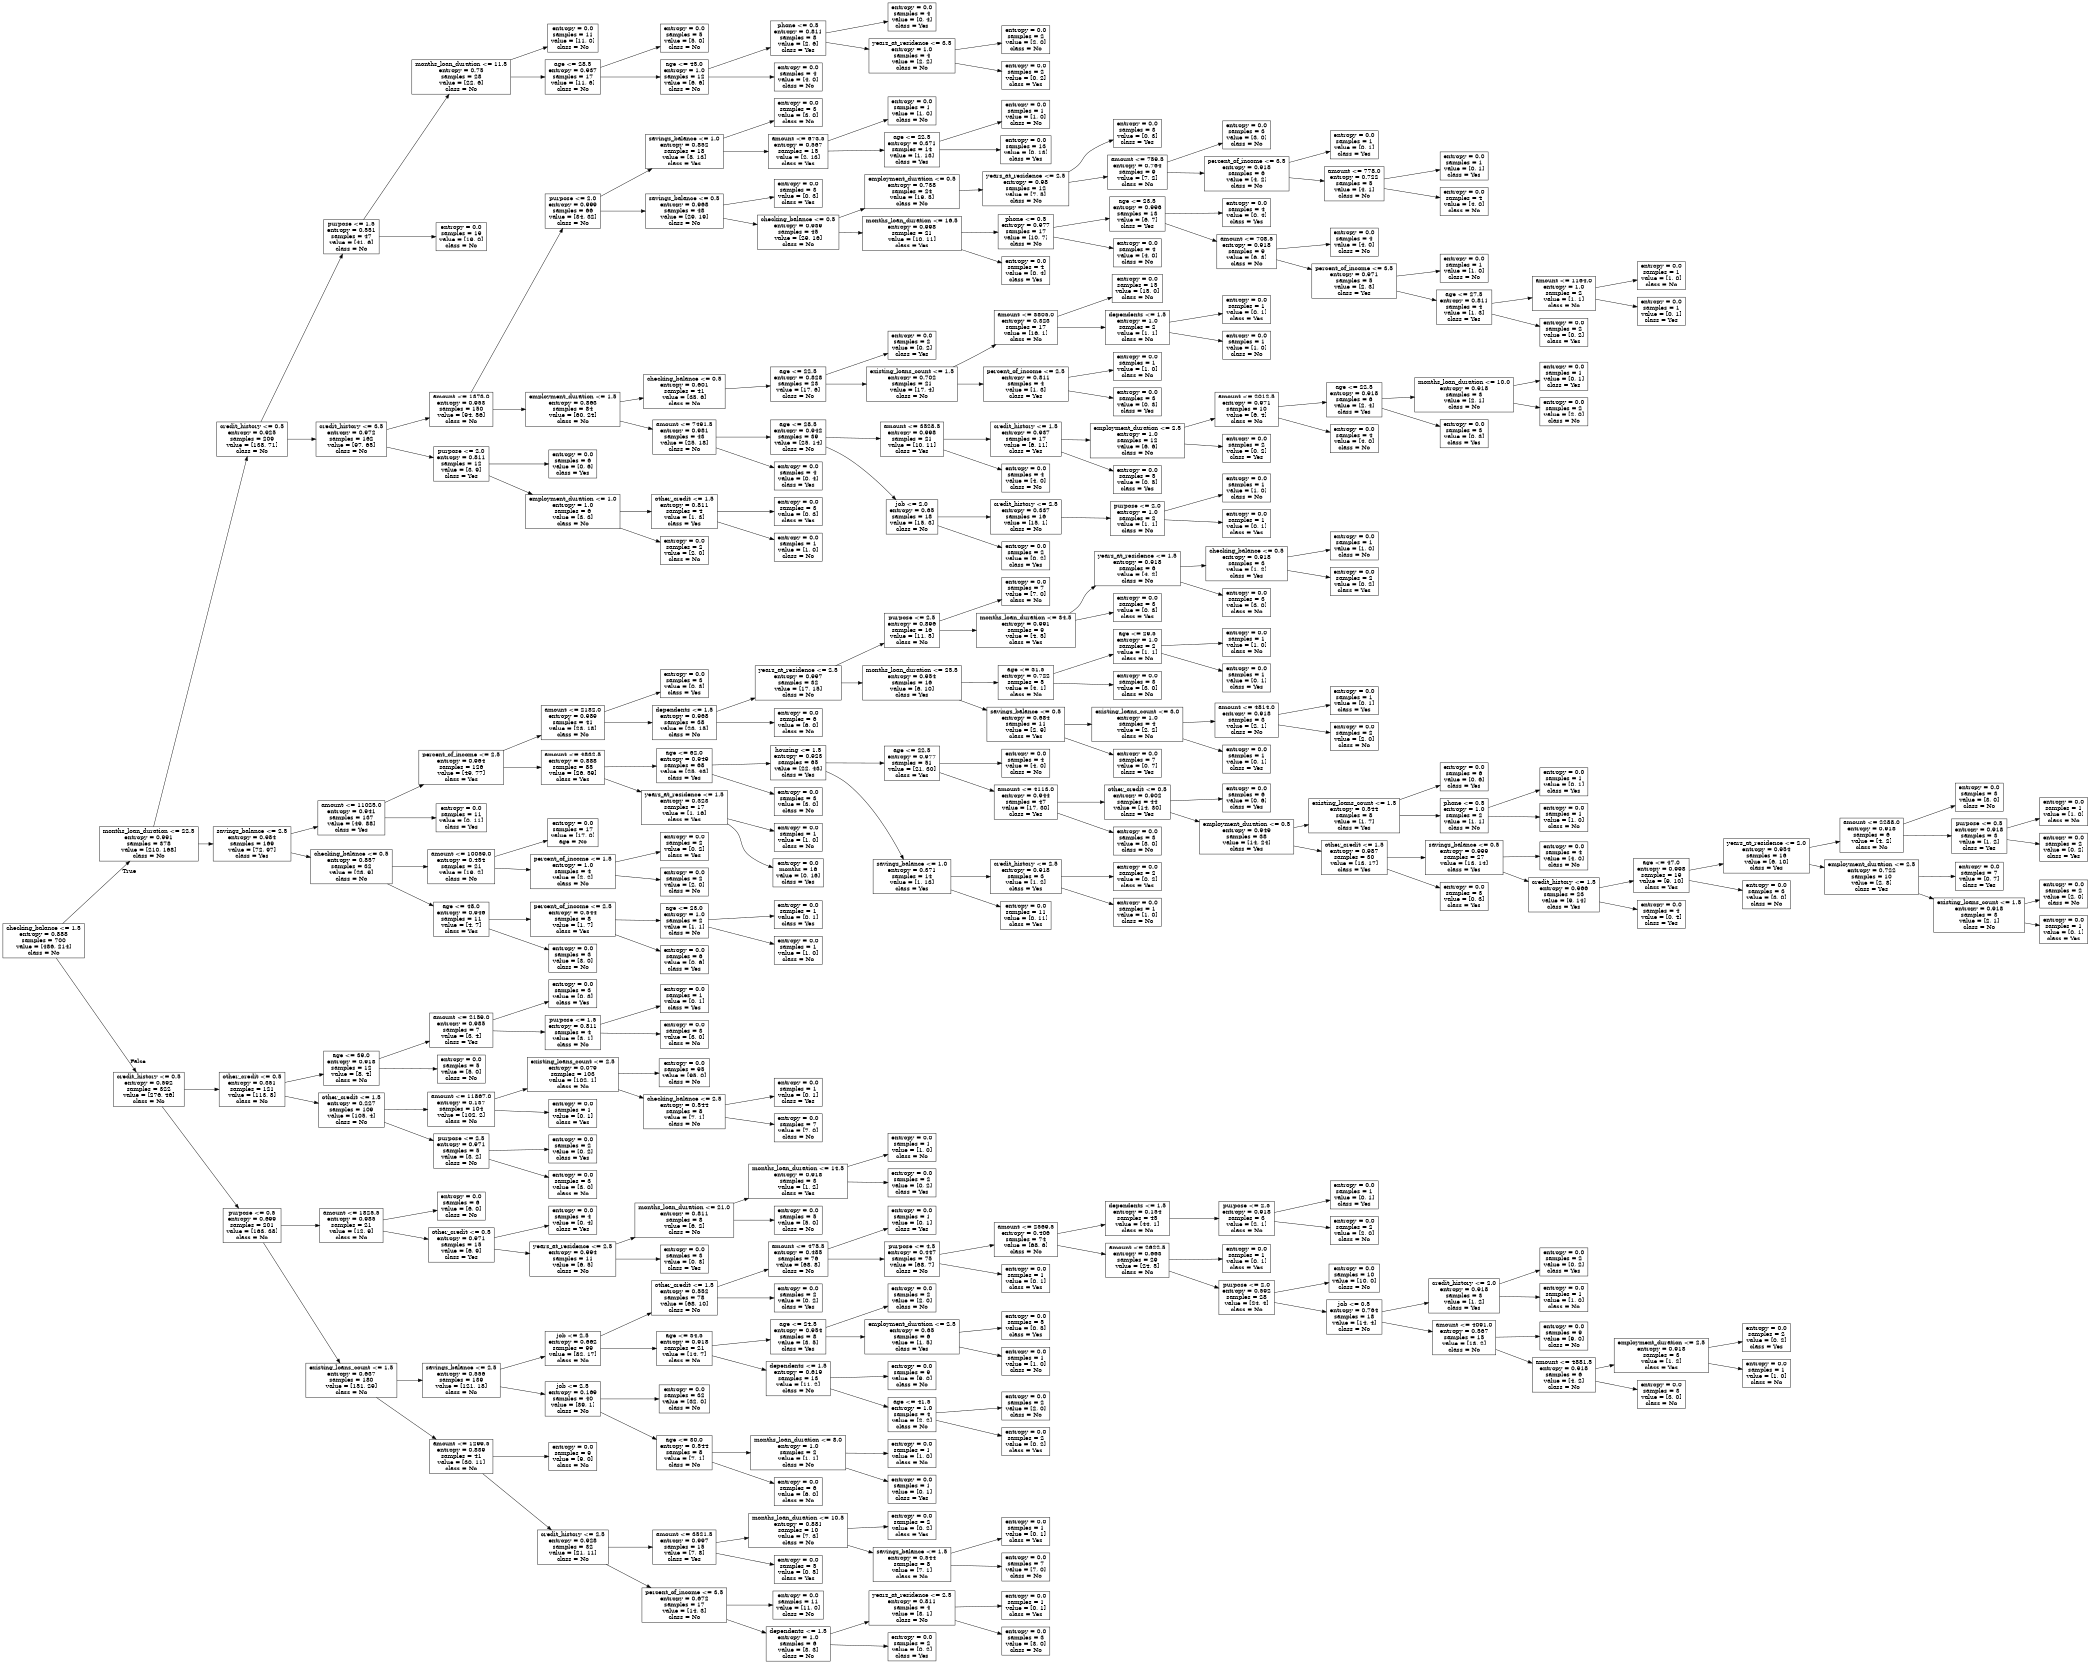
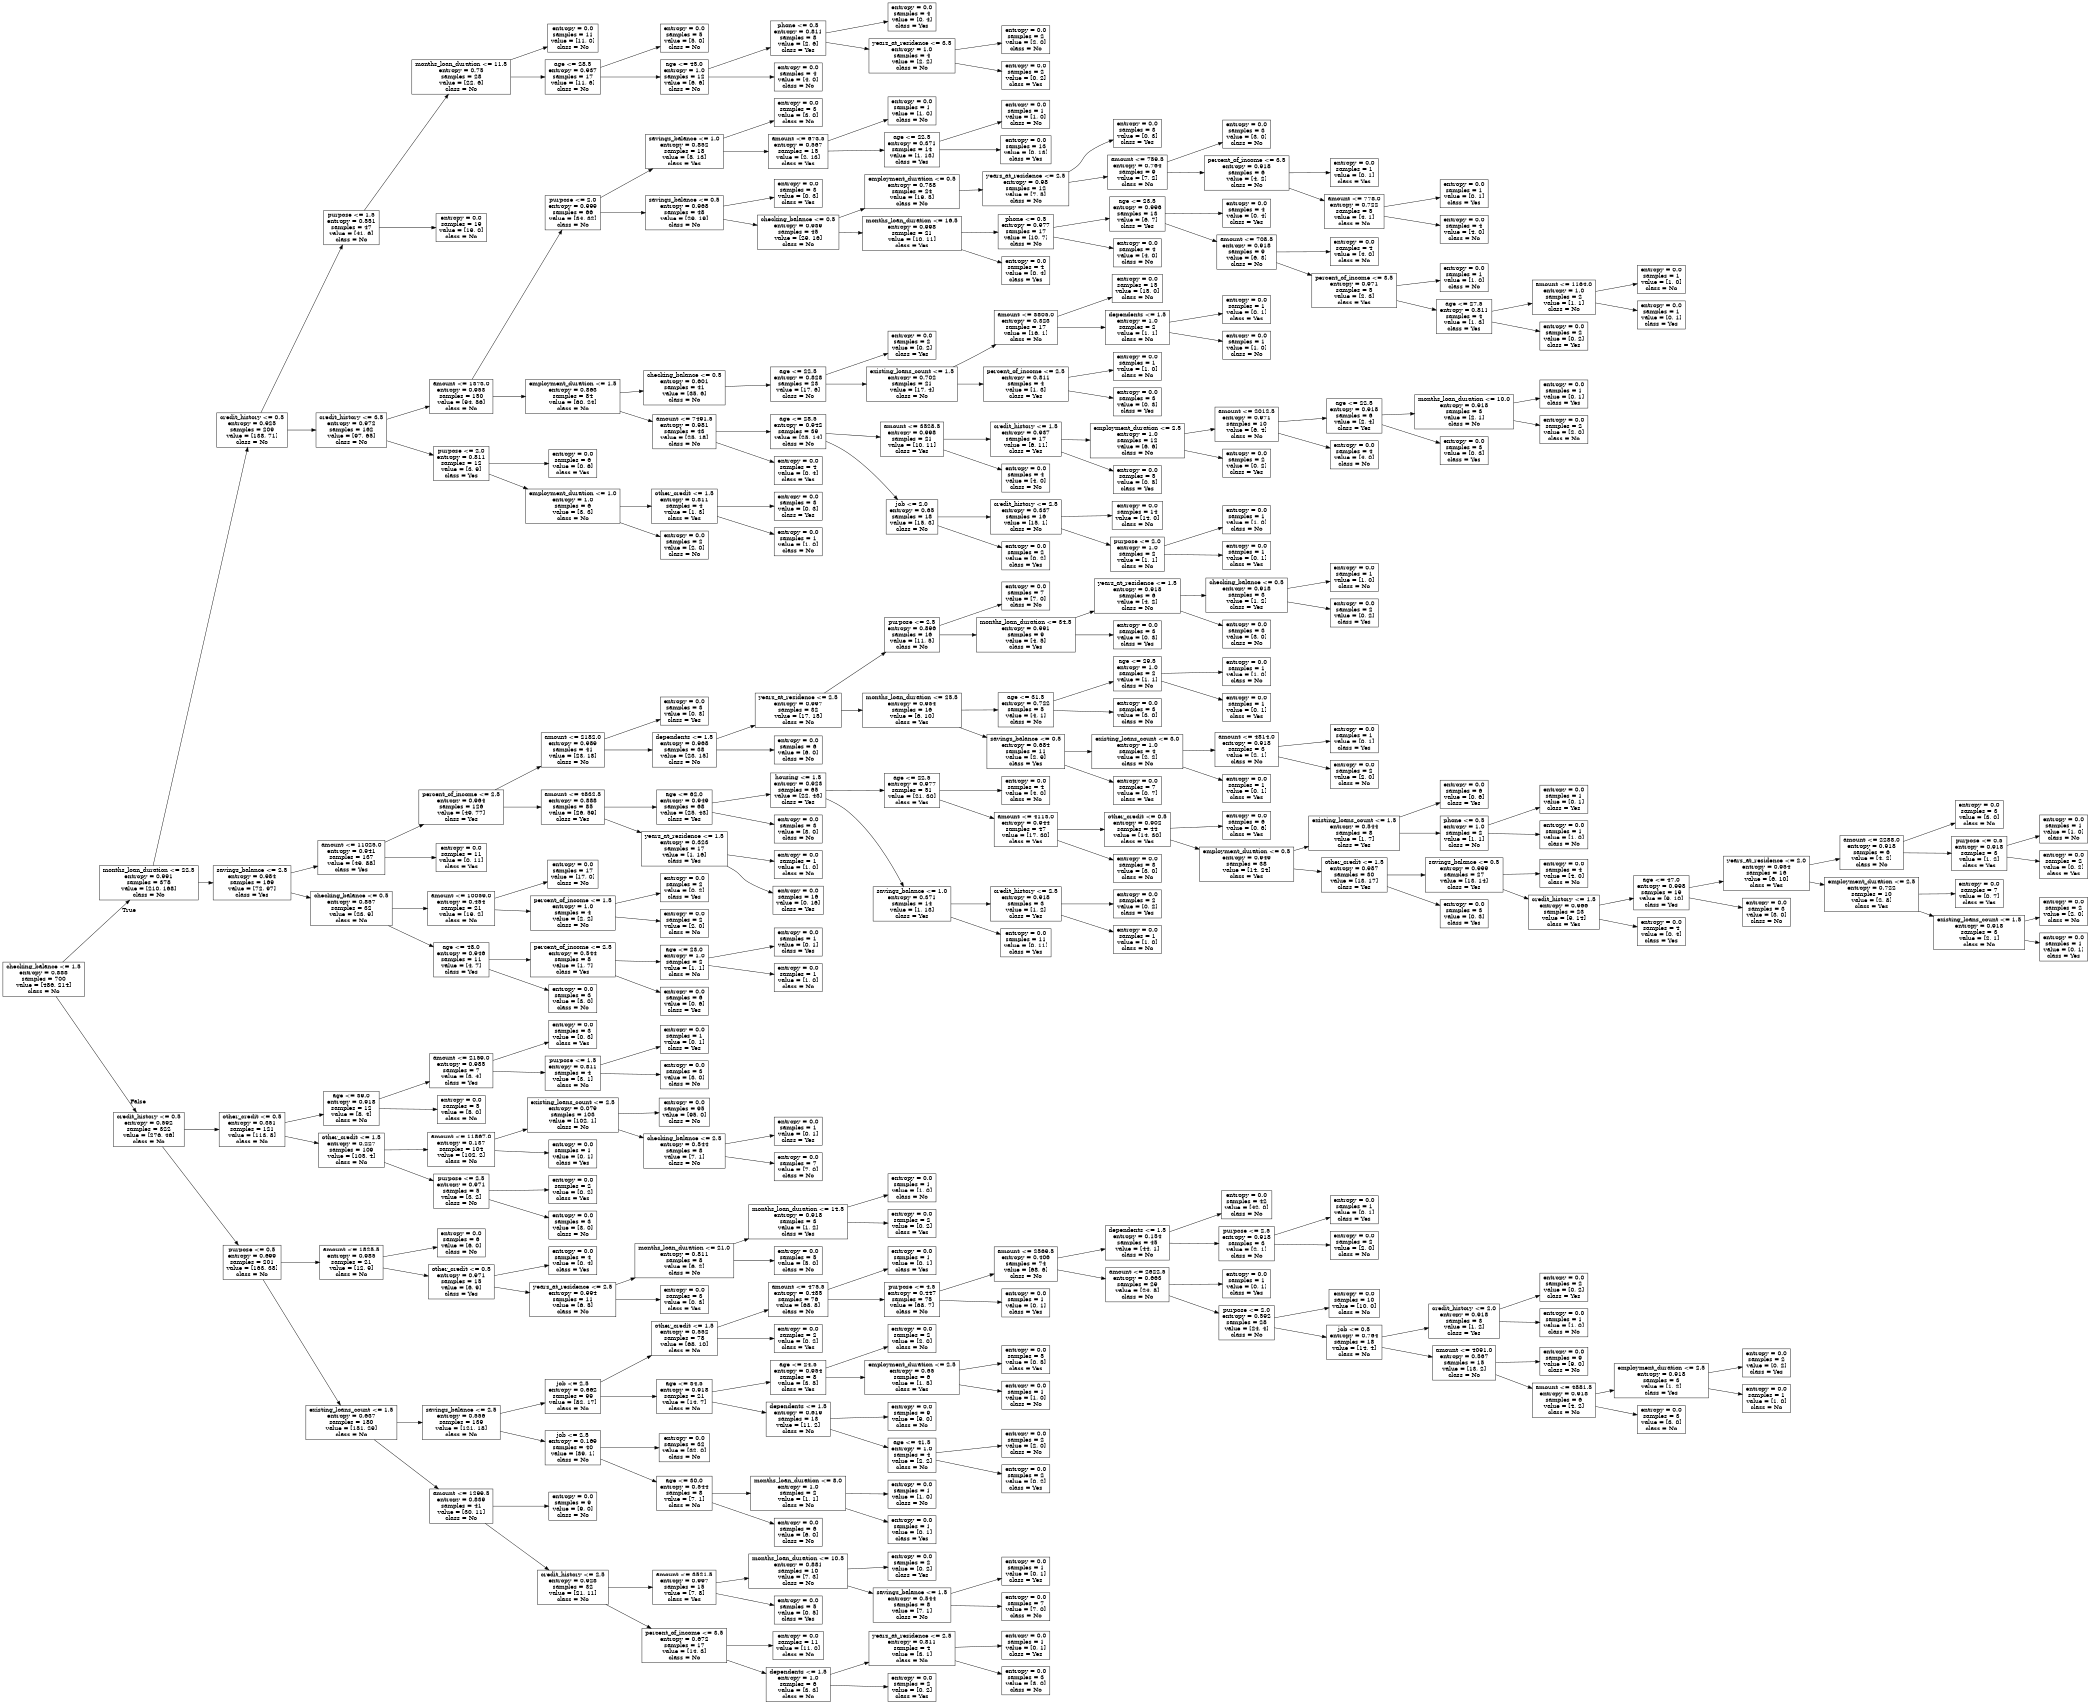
node "entropy = 0.0 samples = 14 value = [14, 0] class = No": added
node "entropy = 0.0 samples = 17 value = [17, 0] age = No": label "entropy = 0.0 samples = 17 value = [17, 0] age = No" -> "entropy = 0.0 samples = 17 value = [17, 0] class = No"
node "entropy = 0.0 months = 16 value = [0, 16] class = Yes": label "entropy = 0.0 months = 16 value = [0, 16] class = Yes" -> "entropy = 0.0 samples = 16 value = [0, 16] class = Yes"
node "entropy = 0.0 samples = 42 value = [42, 0] class = No": added
